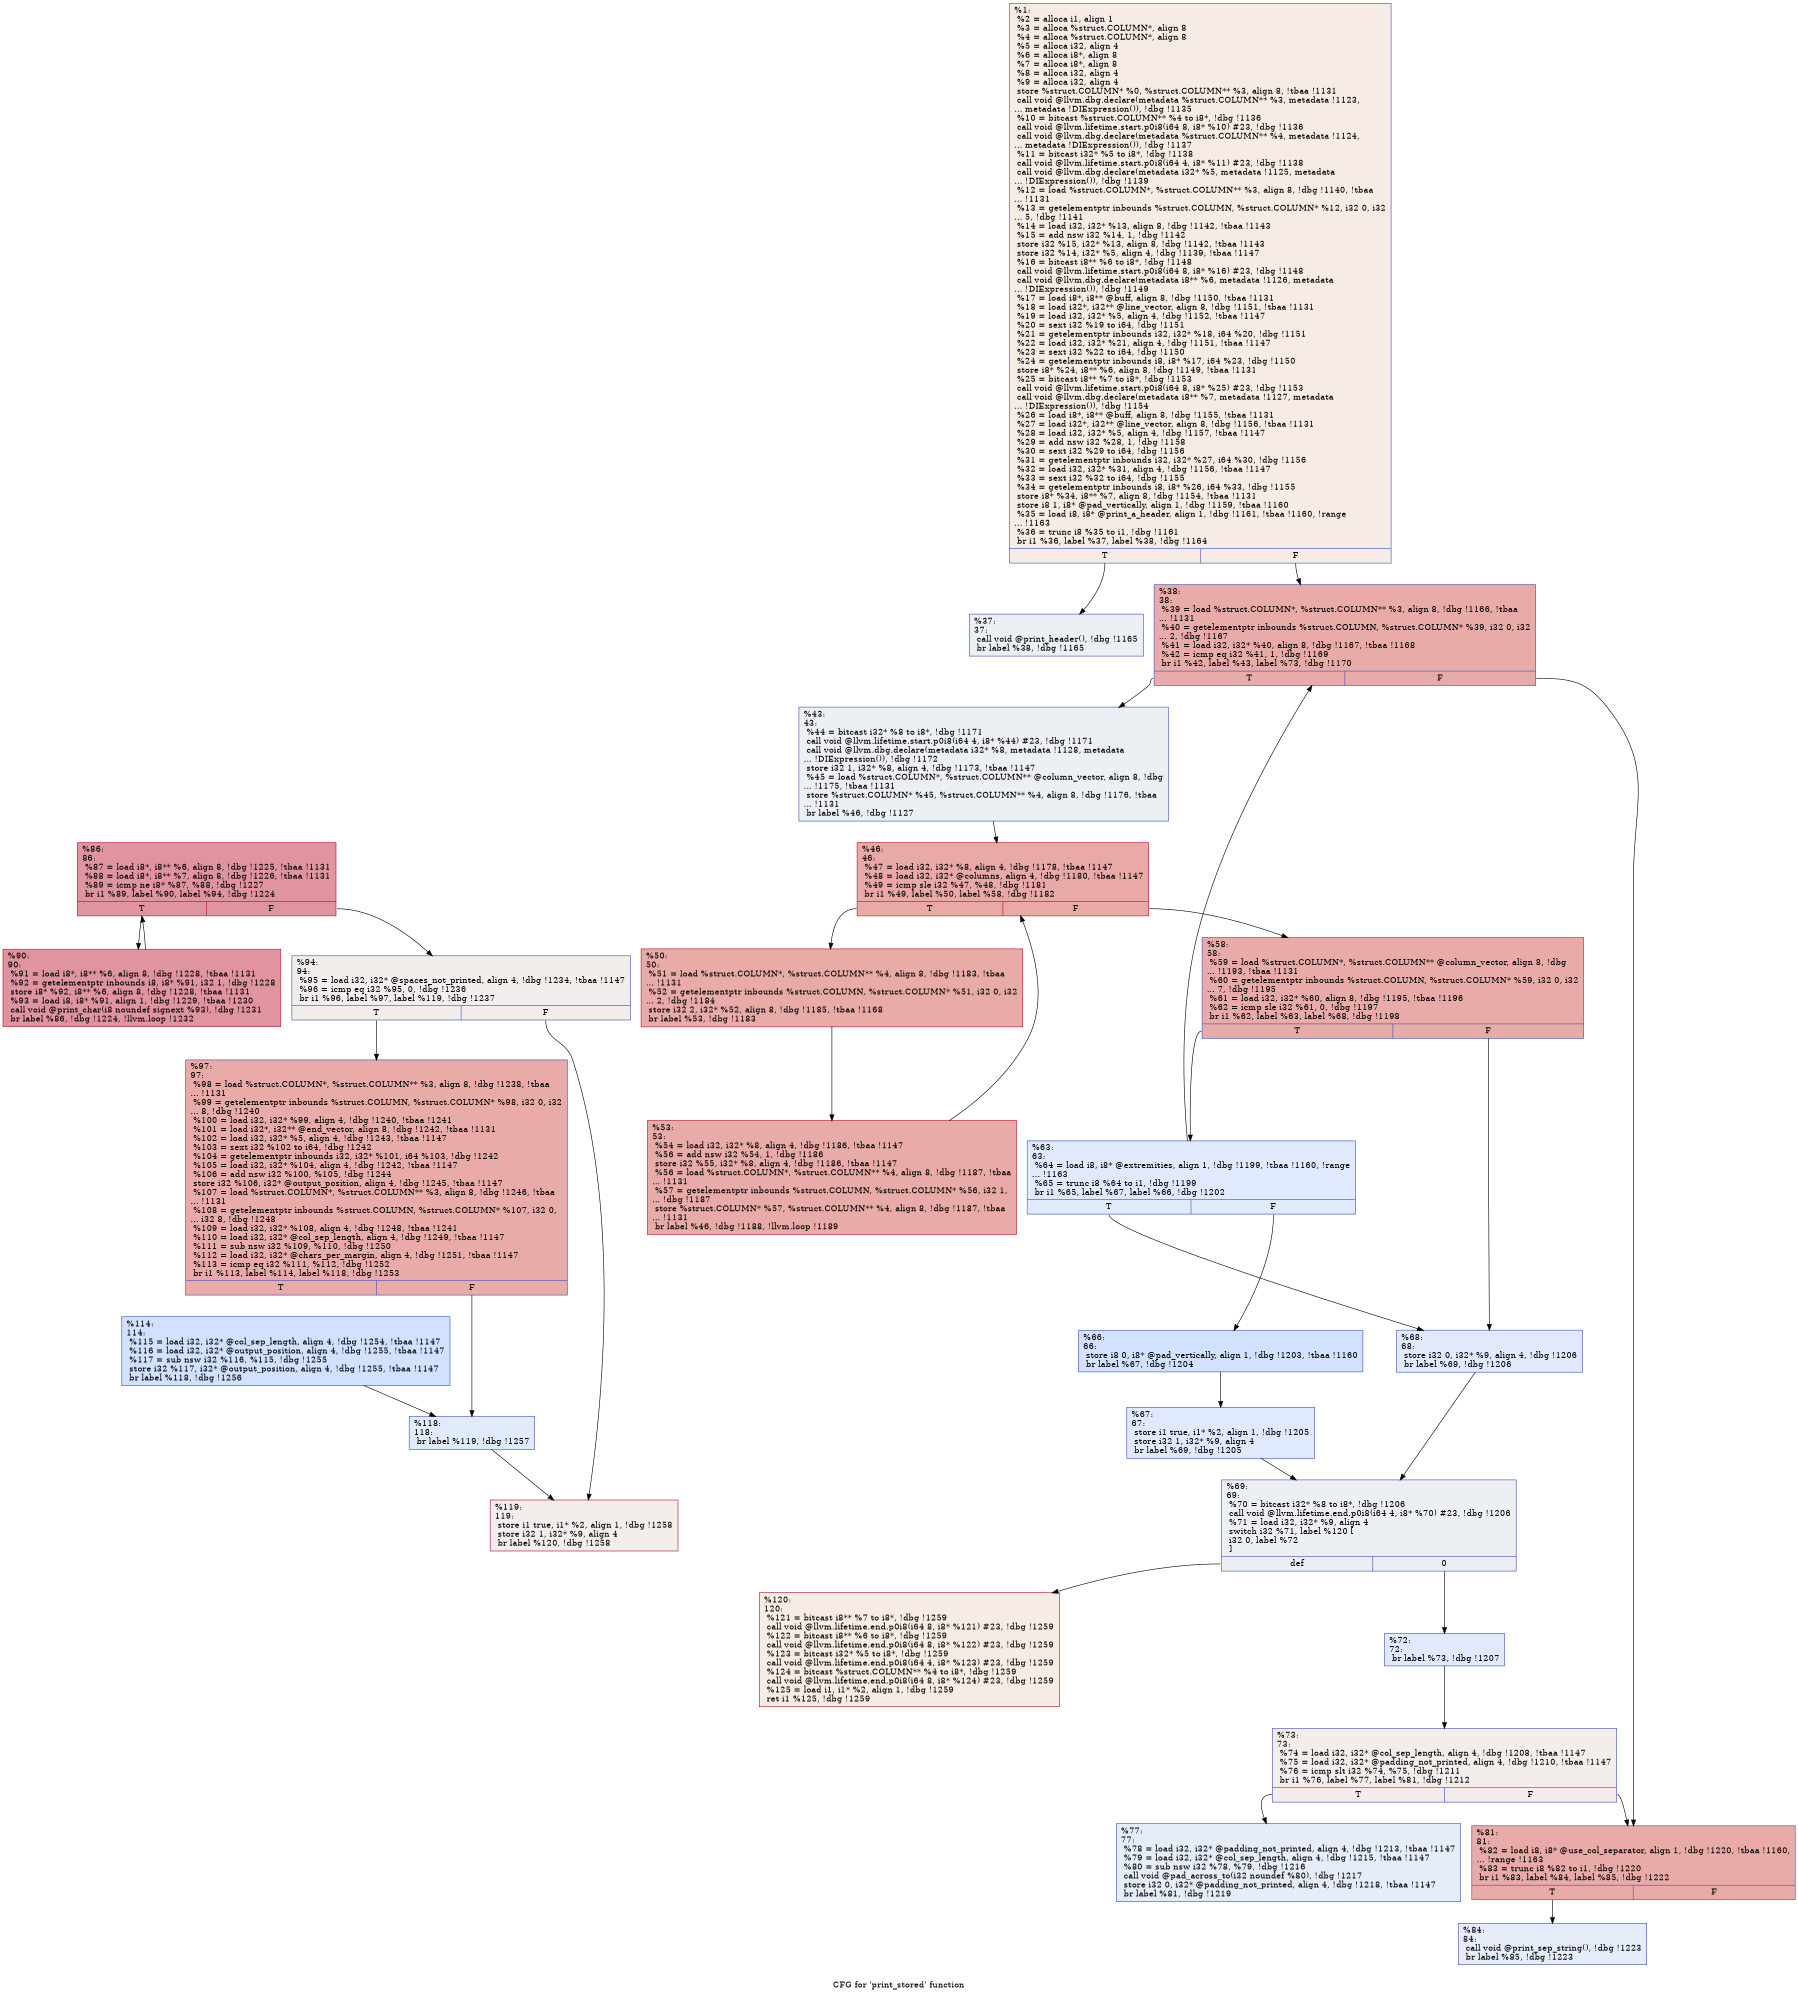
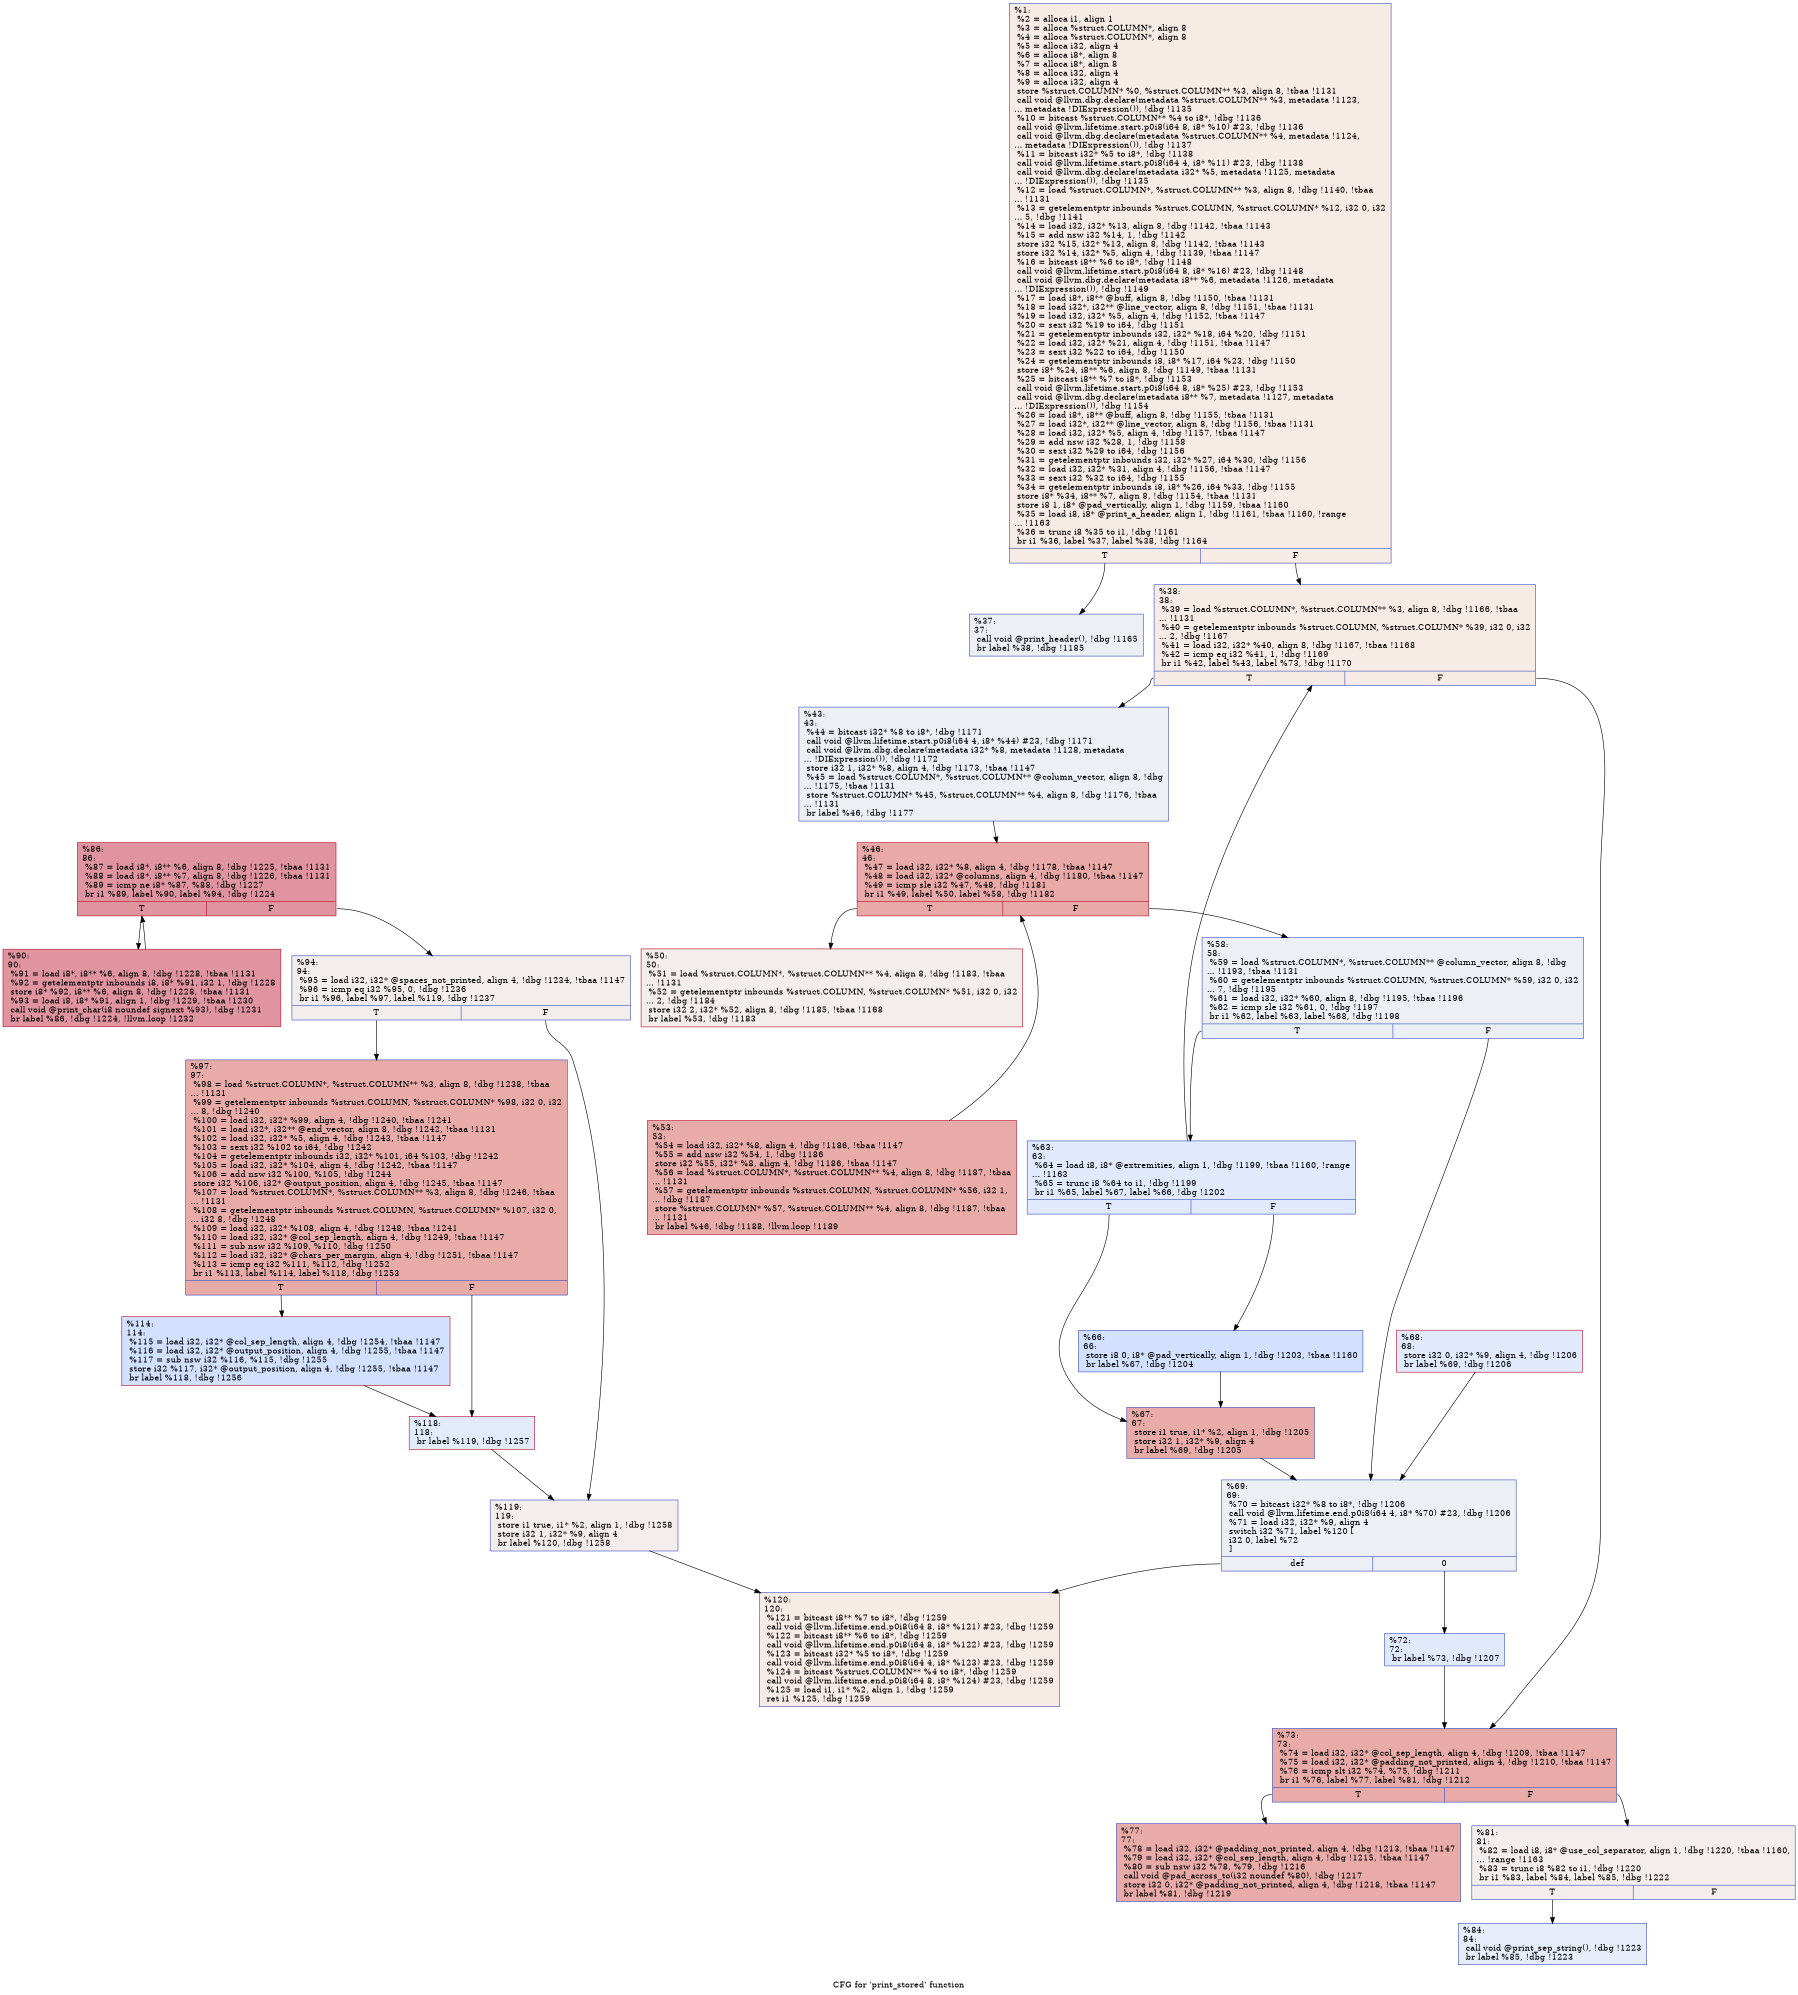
node "%1:": text "... !DIExpression()), !dbg !1139" -> "... !DIExpression()), !dbg !1135"
node "%38:": fillcolor #cc403a70 -> #ecd3c570
node "%37:": text "br label %38, !dbg !1165" -> "br label %38, !dbg !1185"
node "%43:": text "br label %46, !dbg !1127" -> "br label %46, !dbg !1177"
node "%50:": fillcolor #cc403a70 -> #e3d9d370
node "%58:": fillcolor #cc403a70 -> #d4dbe670
edge "%50:" -> "%53:": removed
node "%53:": text "%56 = add nsw i32 %54, 1, !dbg !1186" -> "%55 = add nsw i32 %54, 1, !dbg !1186"
edge "%58:" -> "%68:": now "%58:" -> "%69:"
edge "%38:" -> "%81:": now "%38:" -> "%73:"
edge "%63:" -> "%68:": now "%63:" -> "%67:"
edge "%97:" -> "%114:": added
node "%114:": color #3d50c3ff -> #b70d28ff
node "%68:": color #3d50c3ff -> #b70d28ff
node "%118:": color #3d50c3ff -> #b70d28ff
node "%67:": fillcolor #b9d0f970 -> #cc403a70
node "%119:": color #b70d28ff -> #3d50c3ff
edge "%119:" -> "%120:": added
node "%120:": color #b70d28ff -> #3d50c3ff
node "%73:": fillcolor #e3d9d370 -> #cc403a70
node "%77:": fillcolor #c7d7f070 -> #cc403a70
node "%81:": fillcolor #cc403a70 -> #e3d9d370
